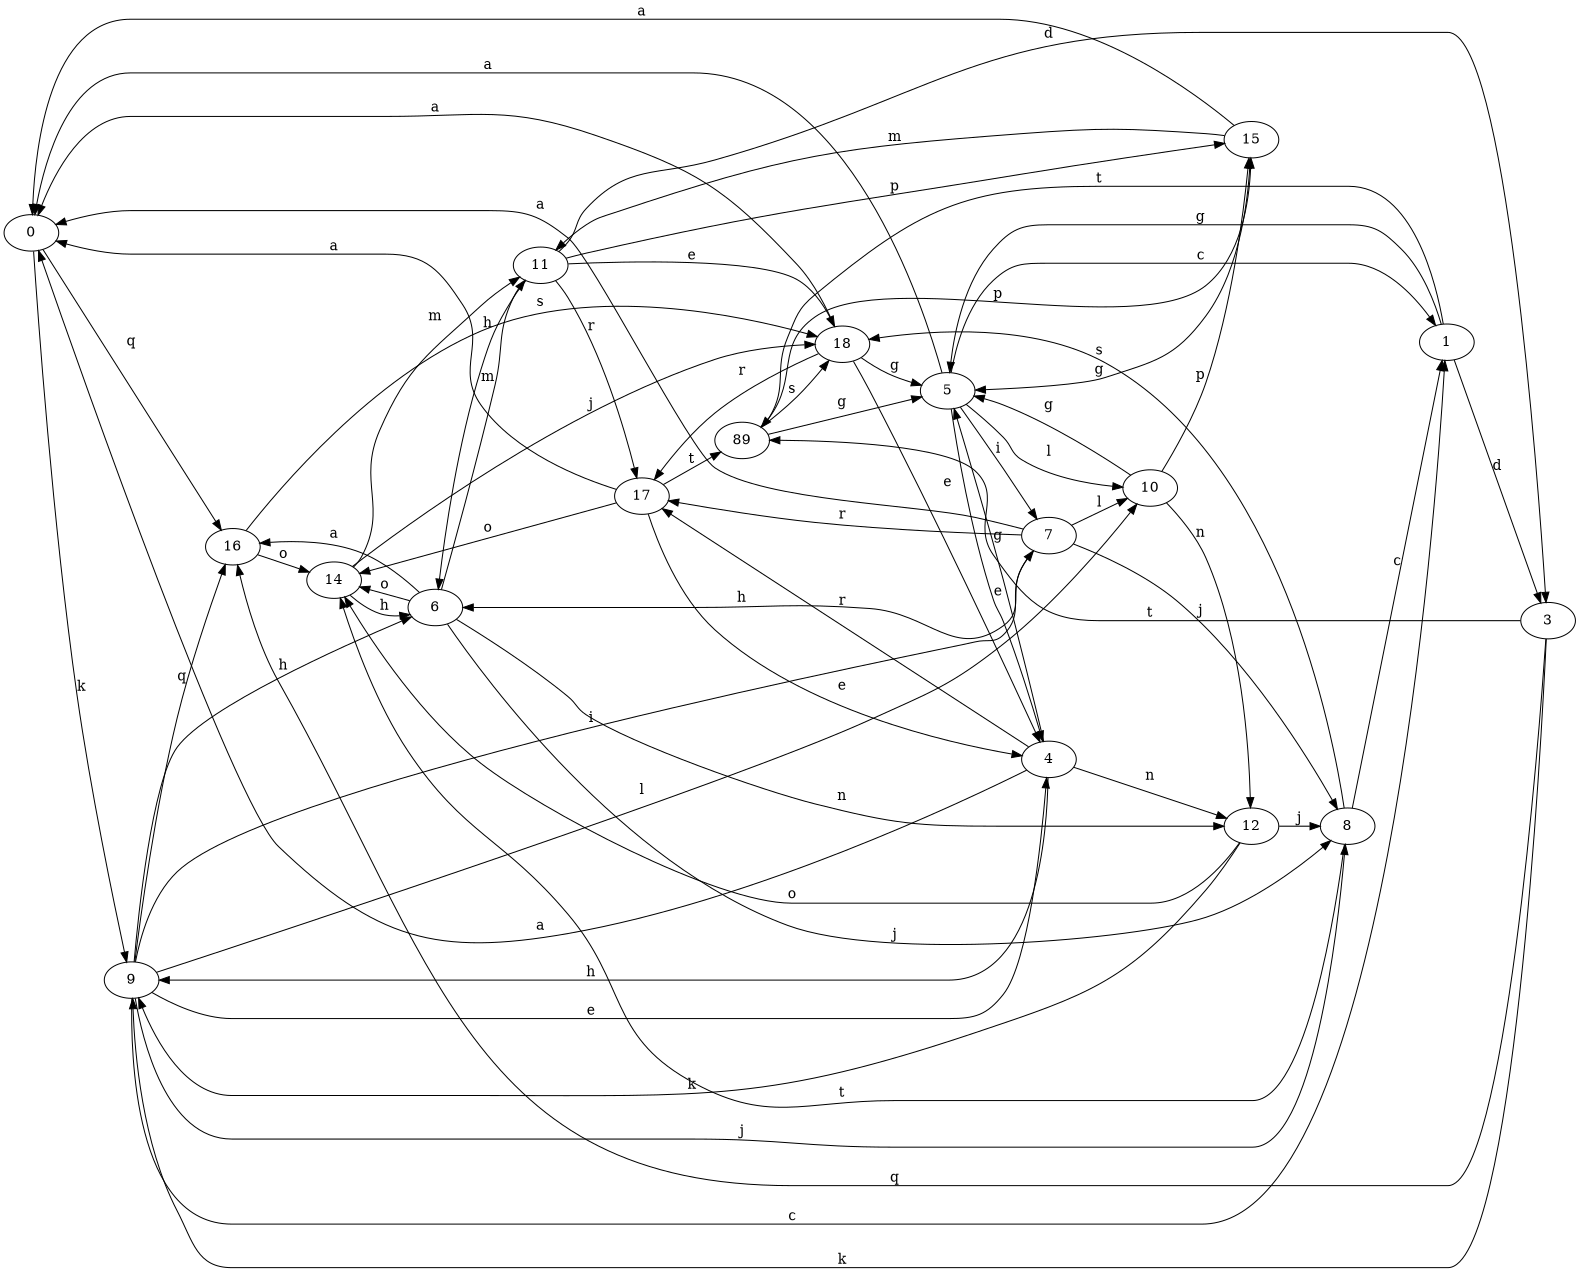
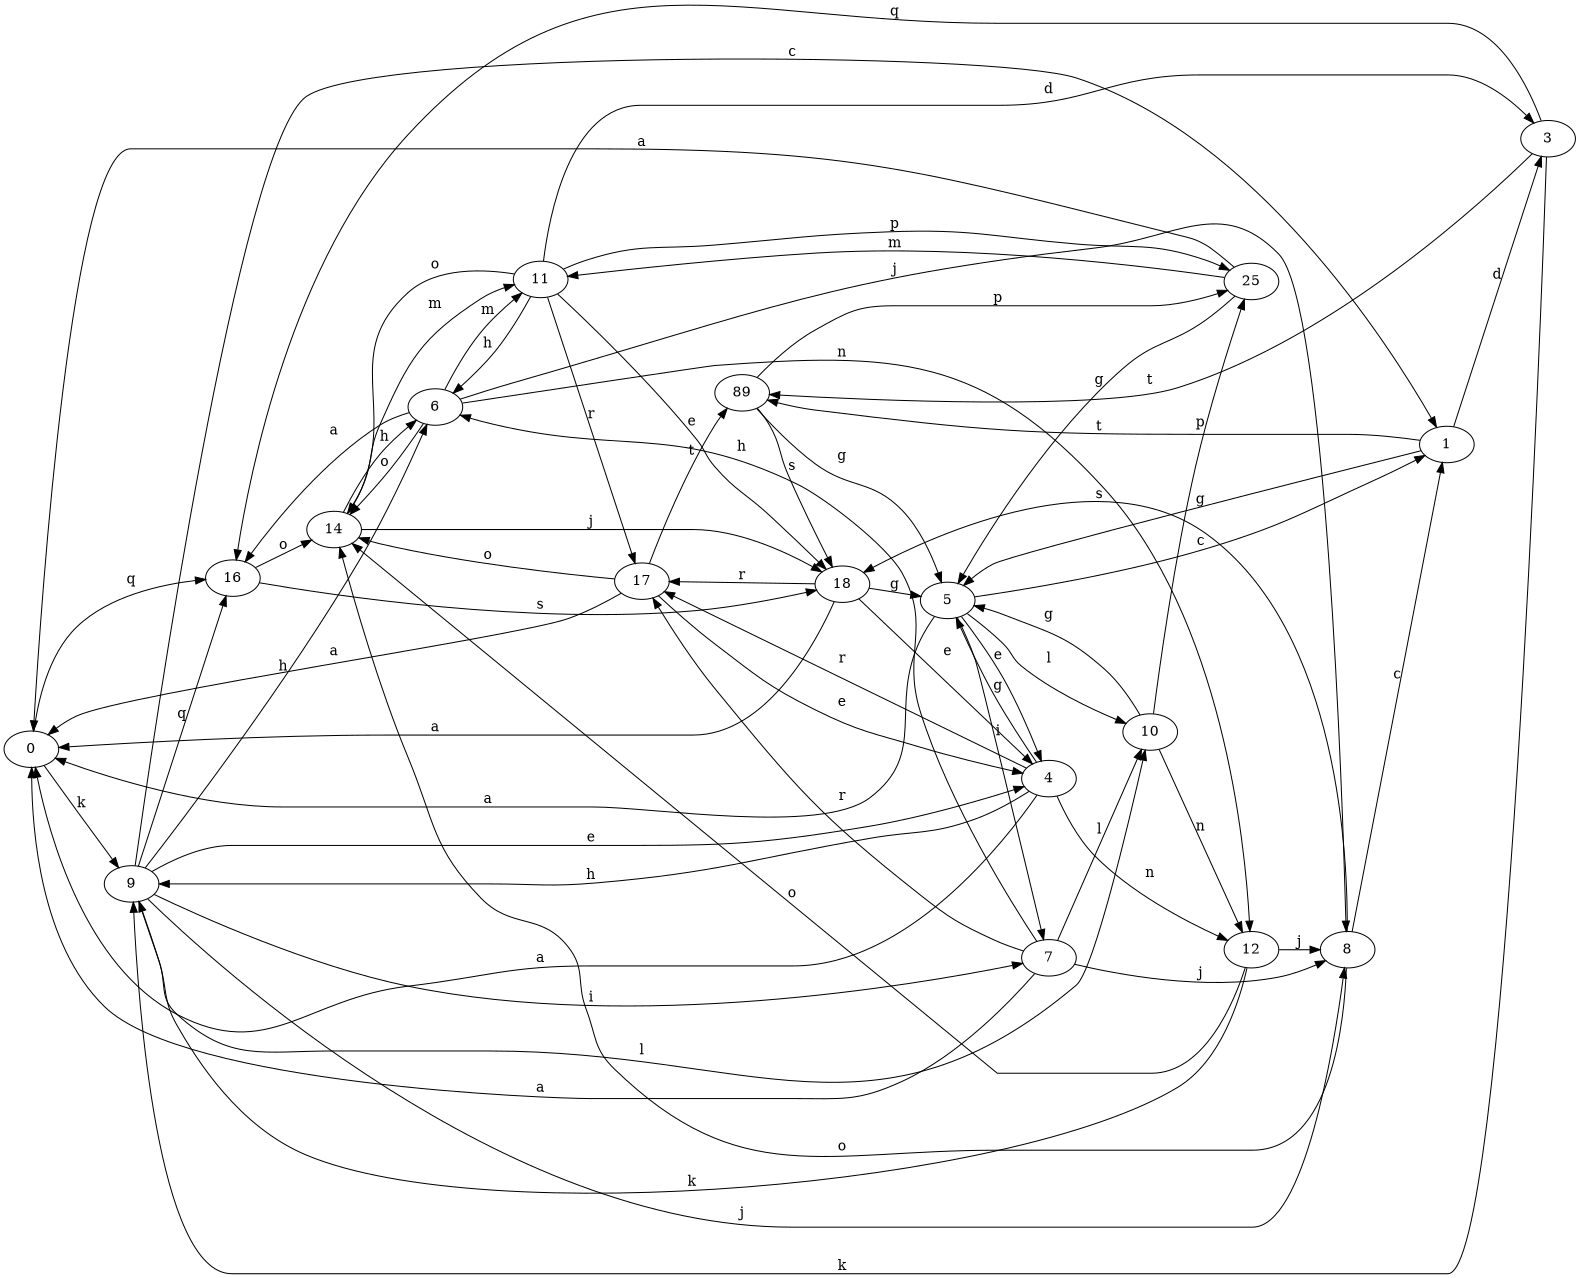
node "15": label "15" -> "25"
edge "11" -> "14": added, label "o"
edge "8" -> "14": label "t" -> "o"
